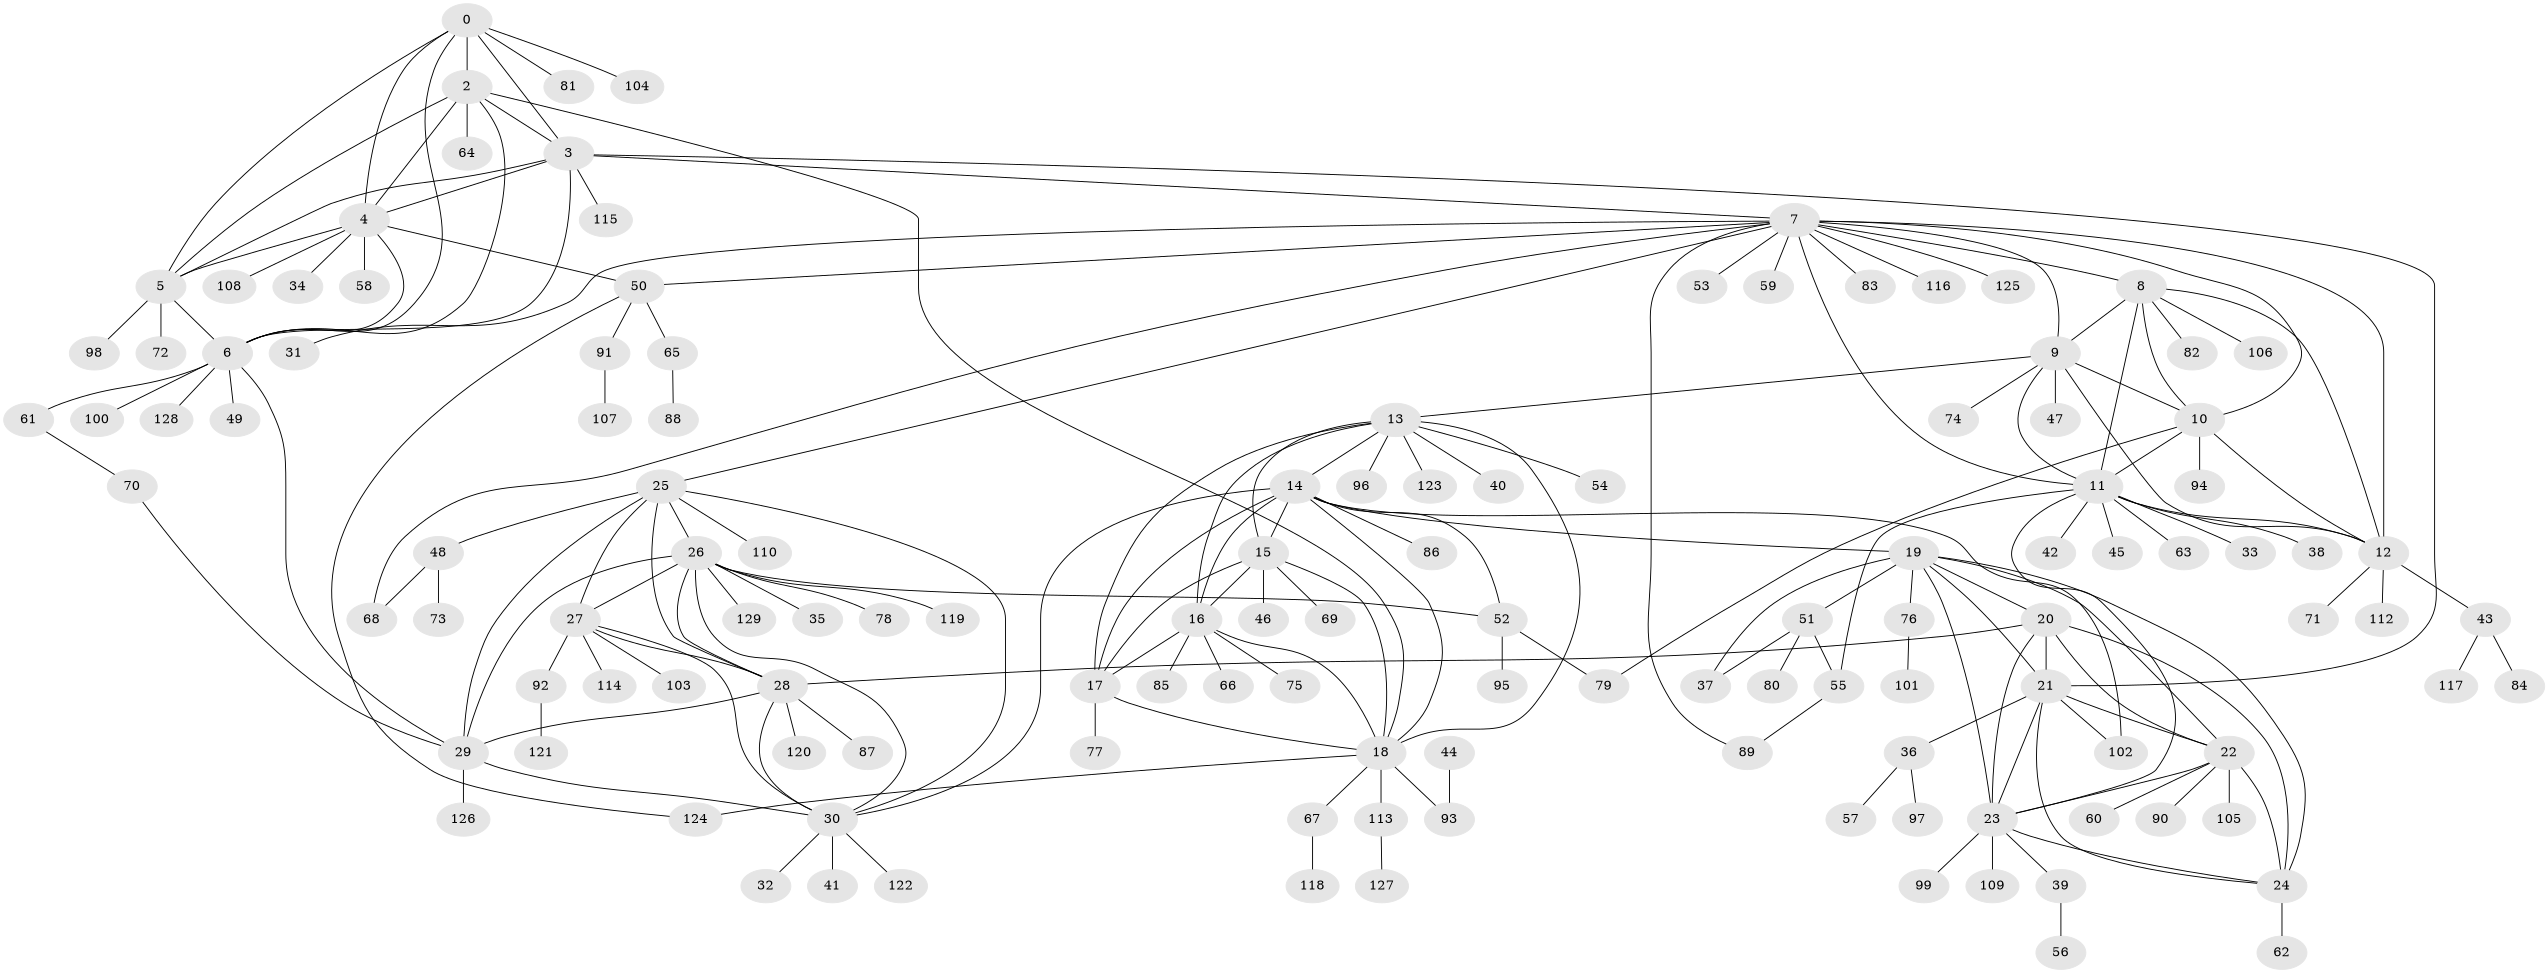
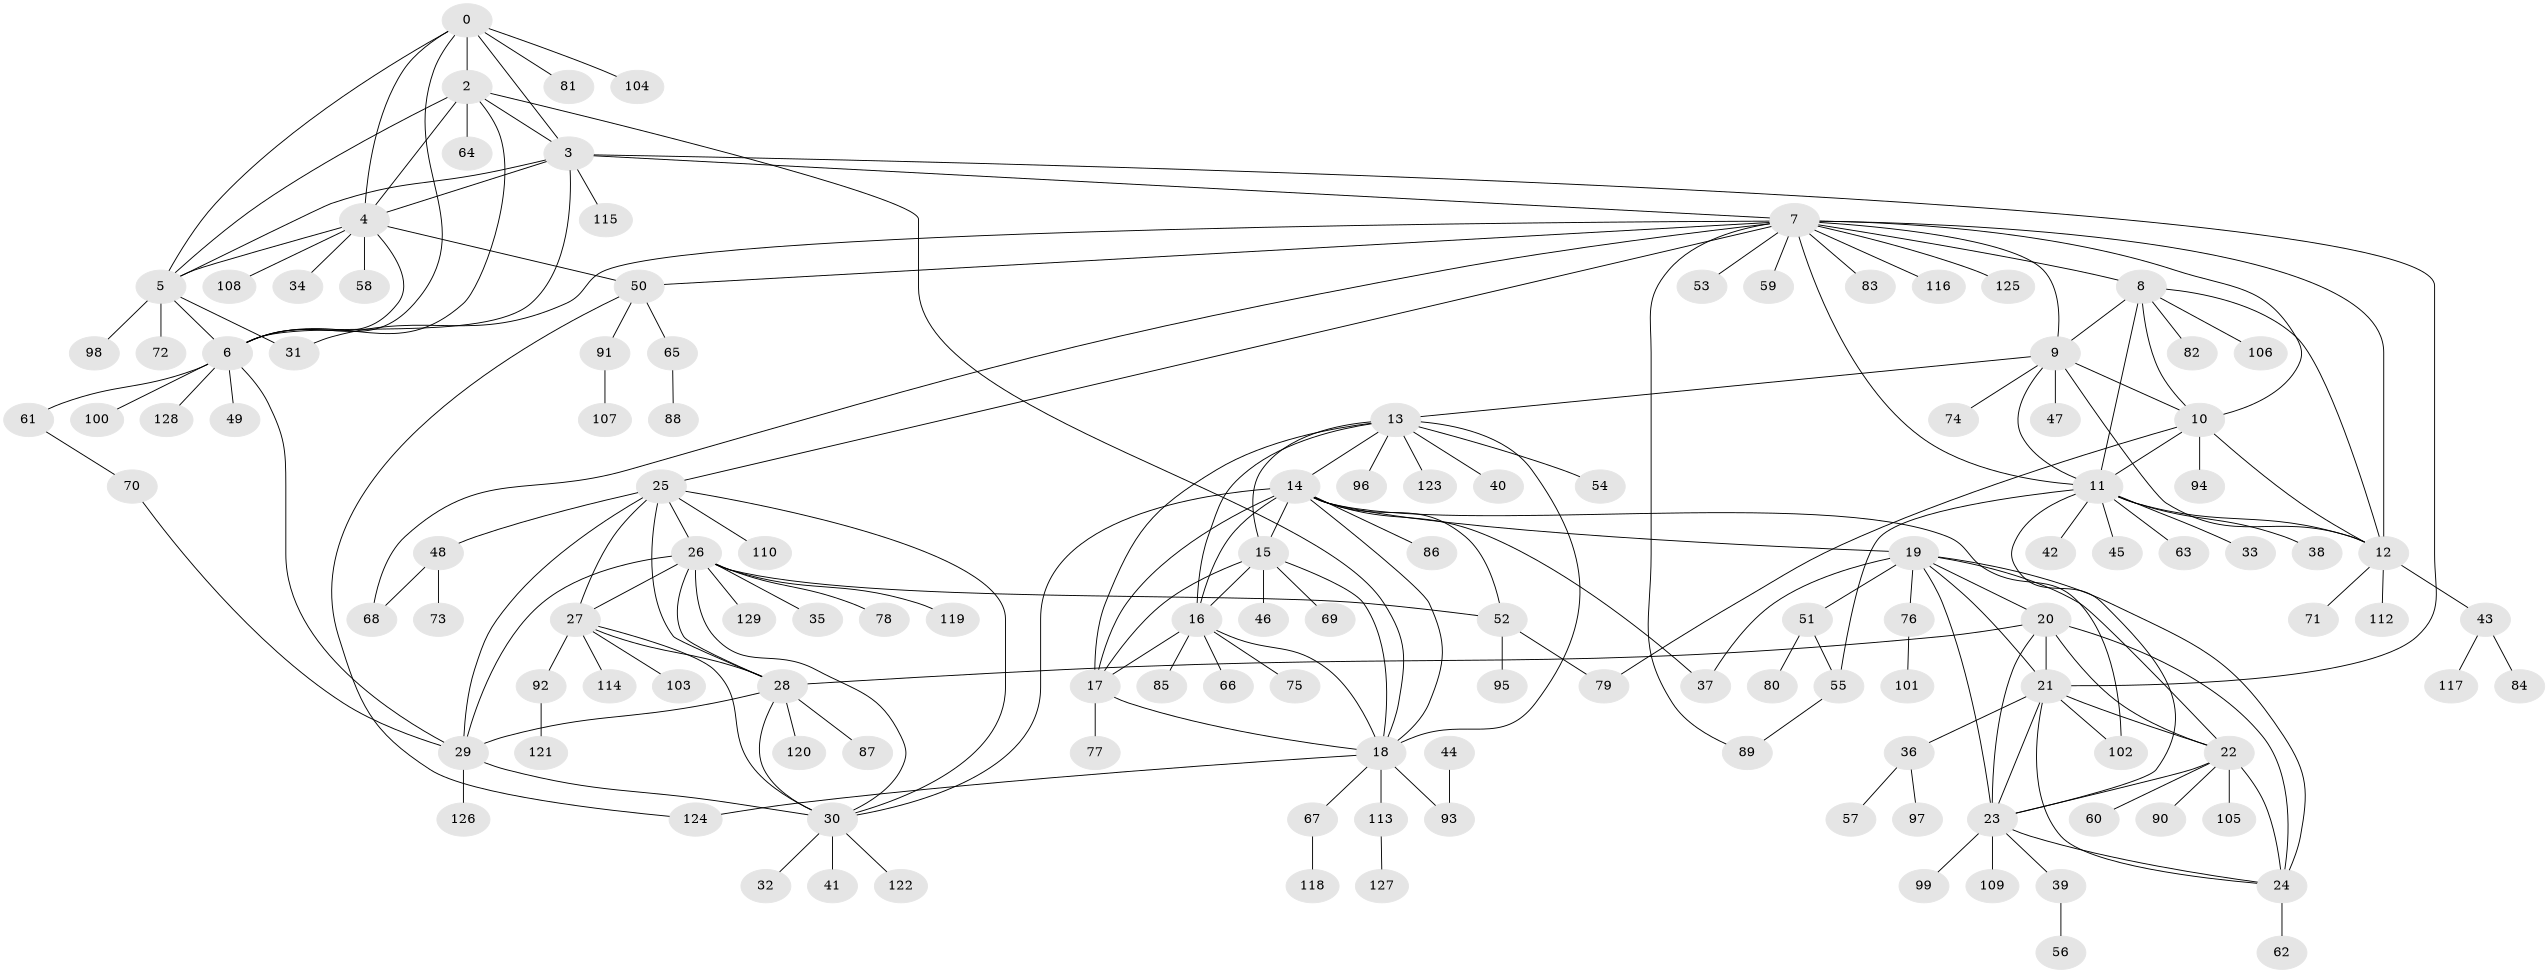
edge "5" -- "31": added
edge "51" -- "37": now "14" -- "37"
